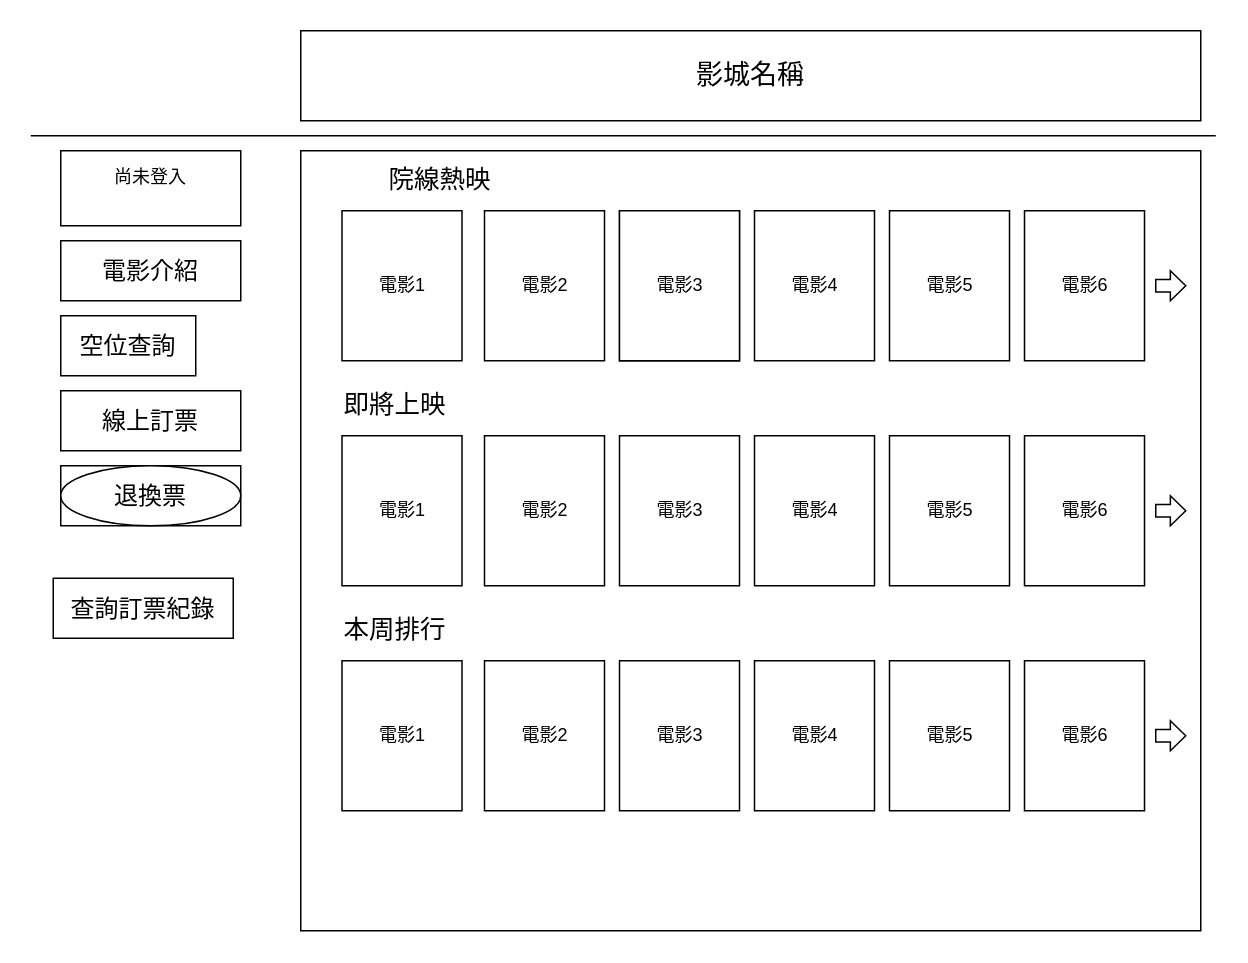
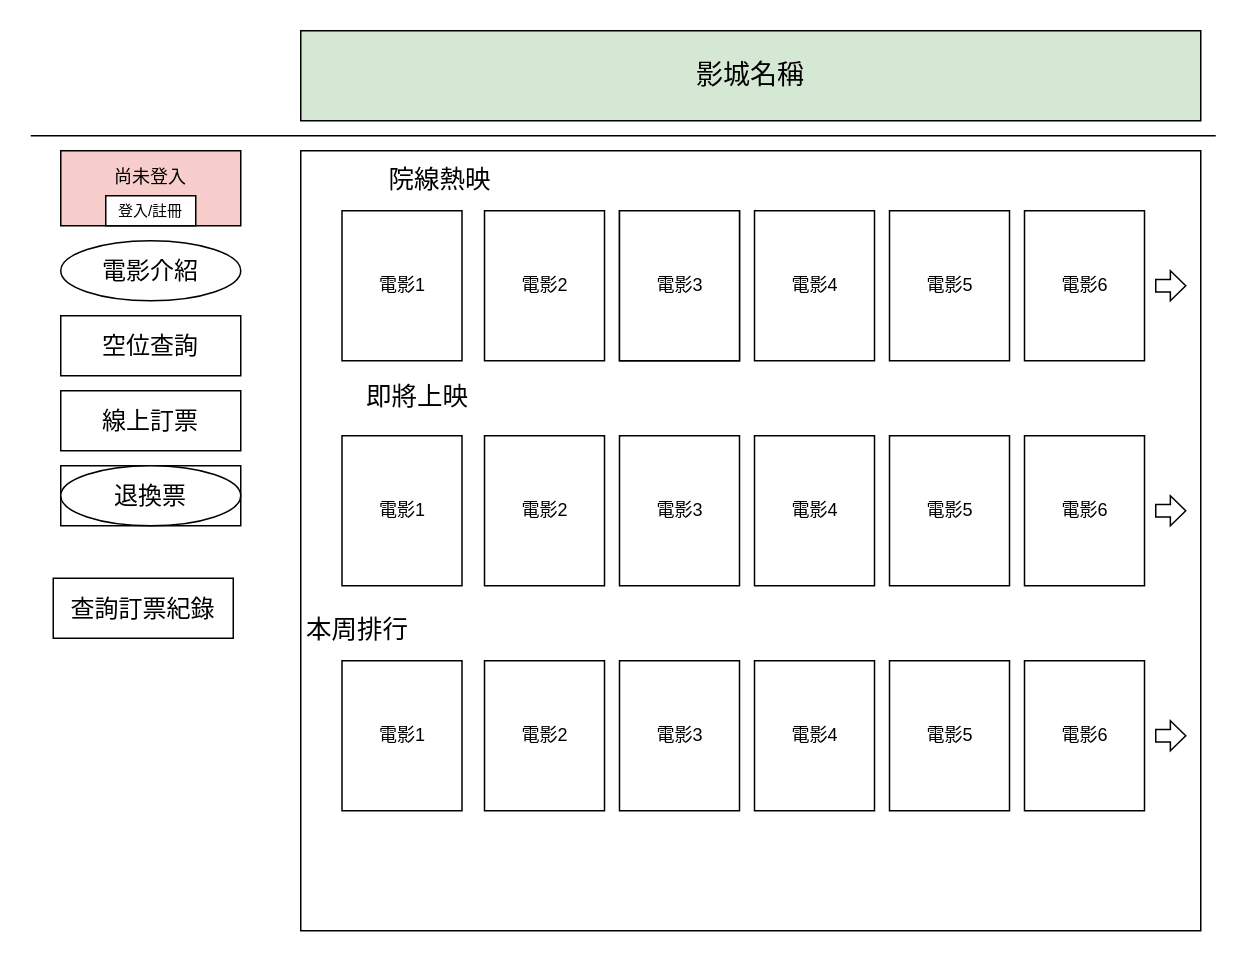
node "影城名稱": fillcolor #ffffff -> #d5e8d4
node "尚未登入": fillcolor #ffffff -> #f8cecc
node "登入/註冊": added
node "電影介紹": shape rectangle -> ellipse
node "空位查詢": size 135x60 -> 180x60
node "即將上映": moved (395, 406) -> (417, 398)
node "本周排行": moved (395, 631) -> (357, 631)
